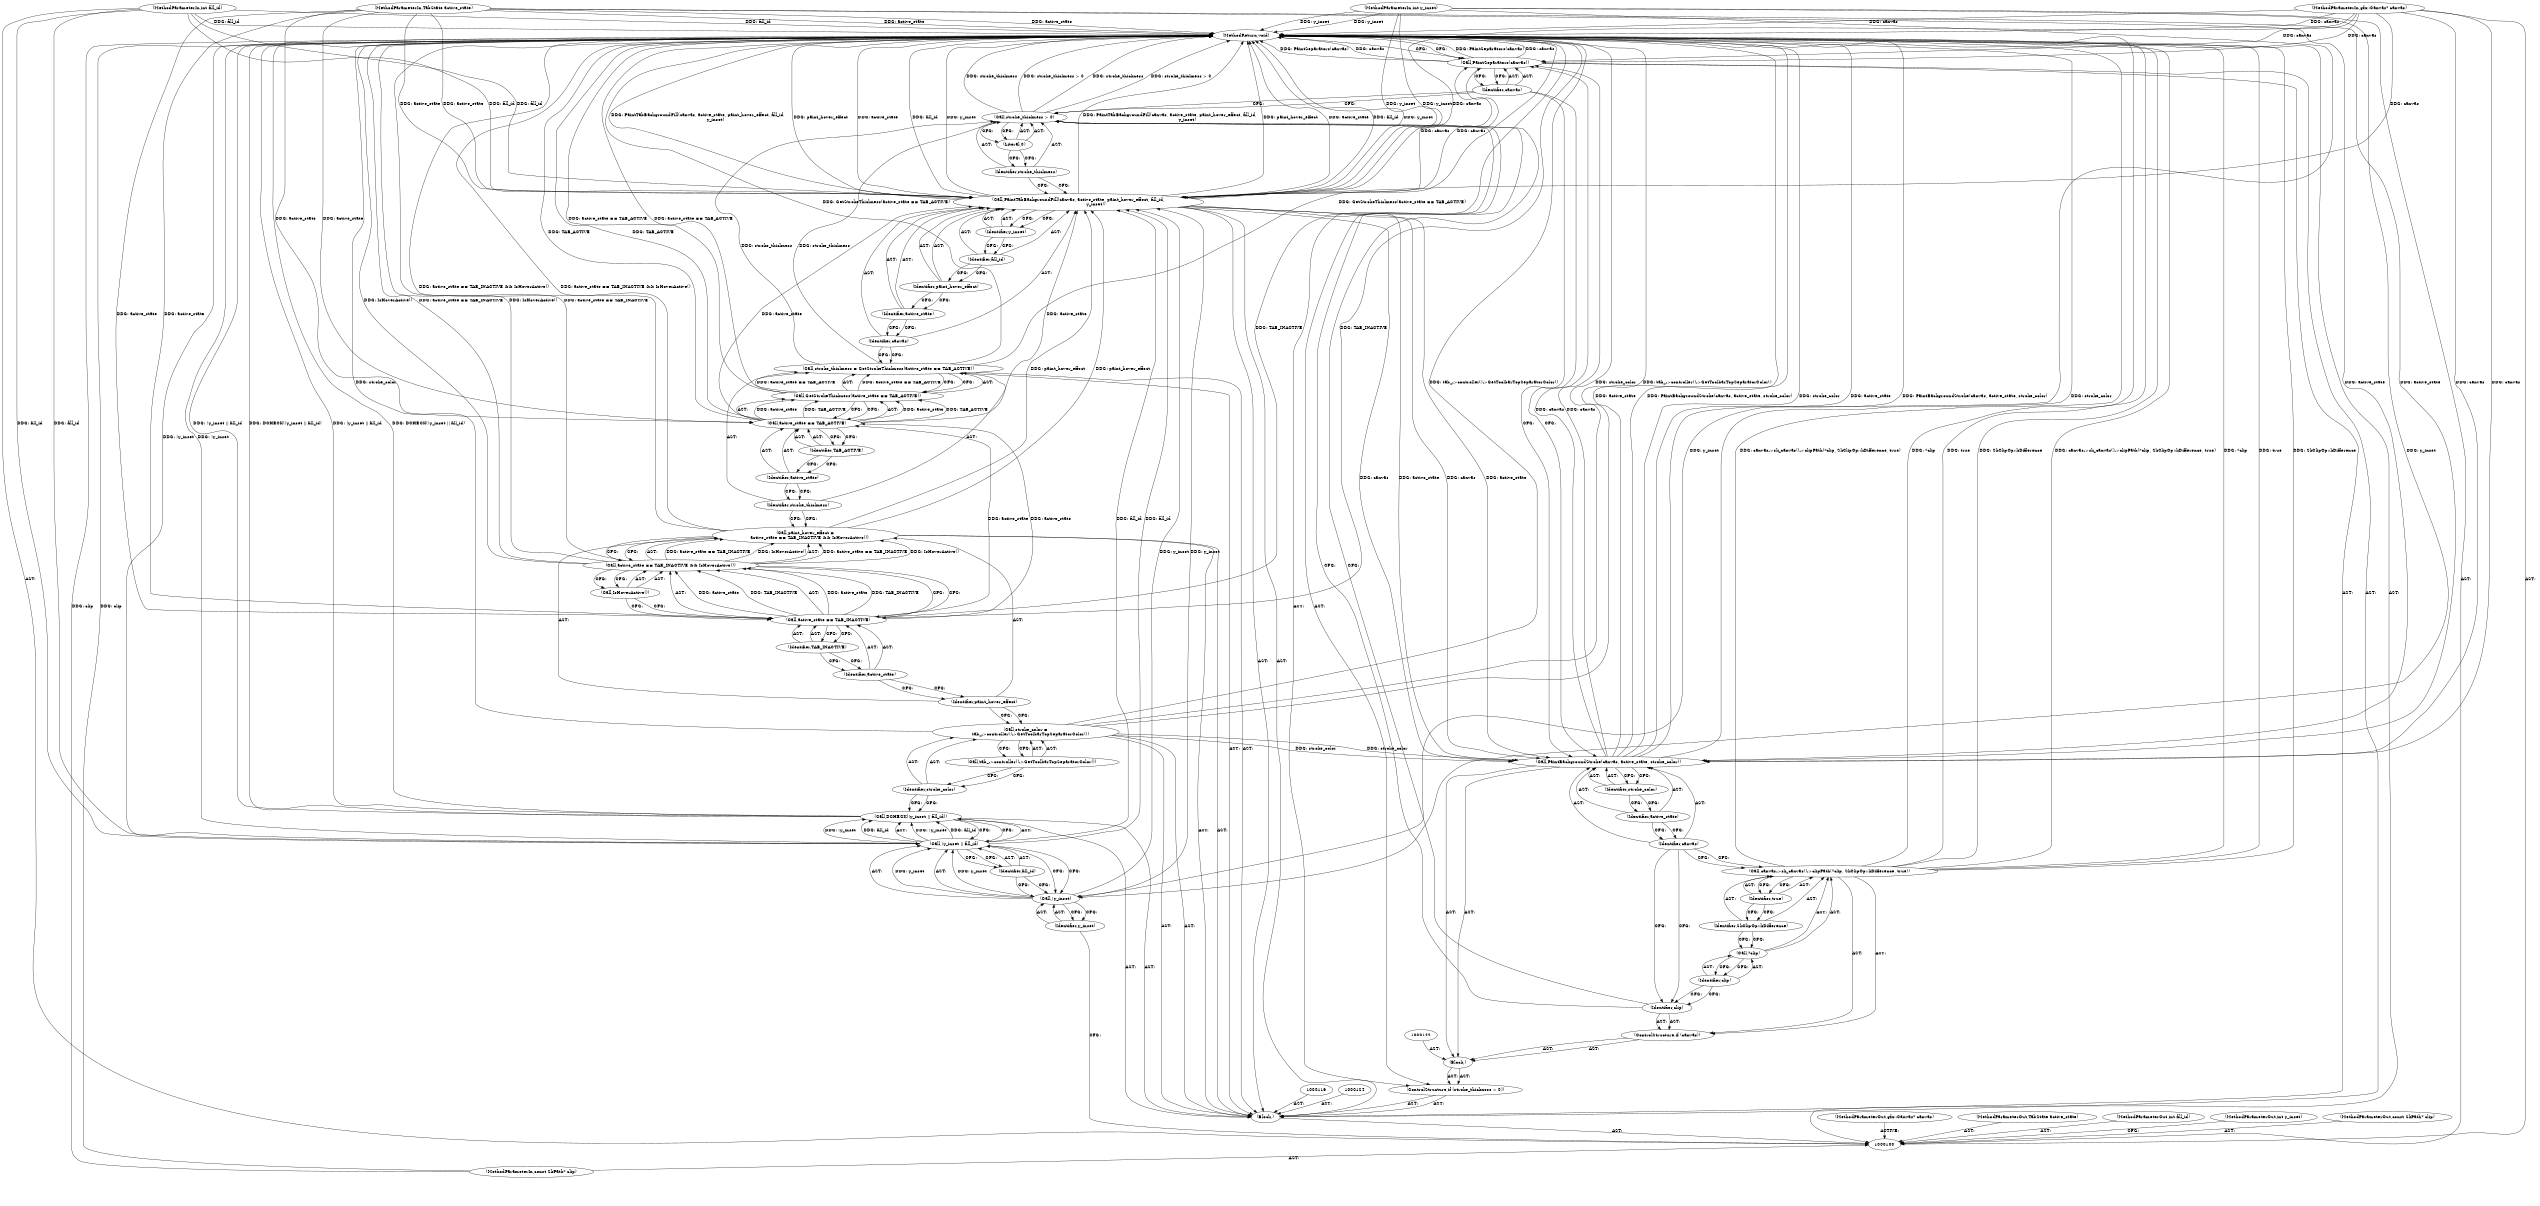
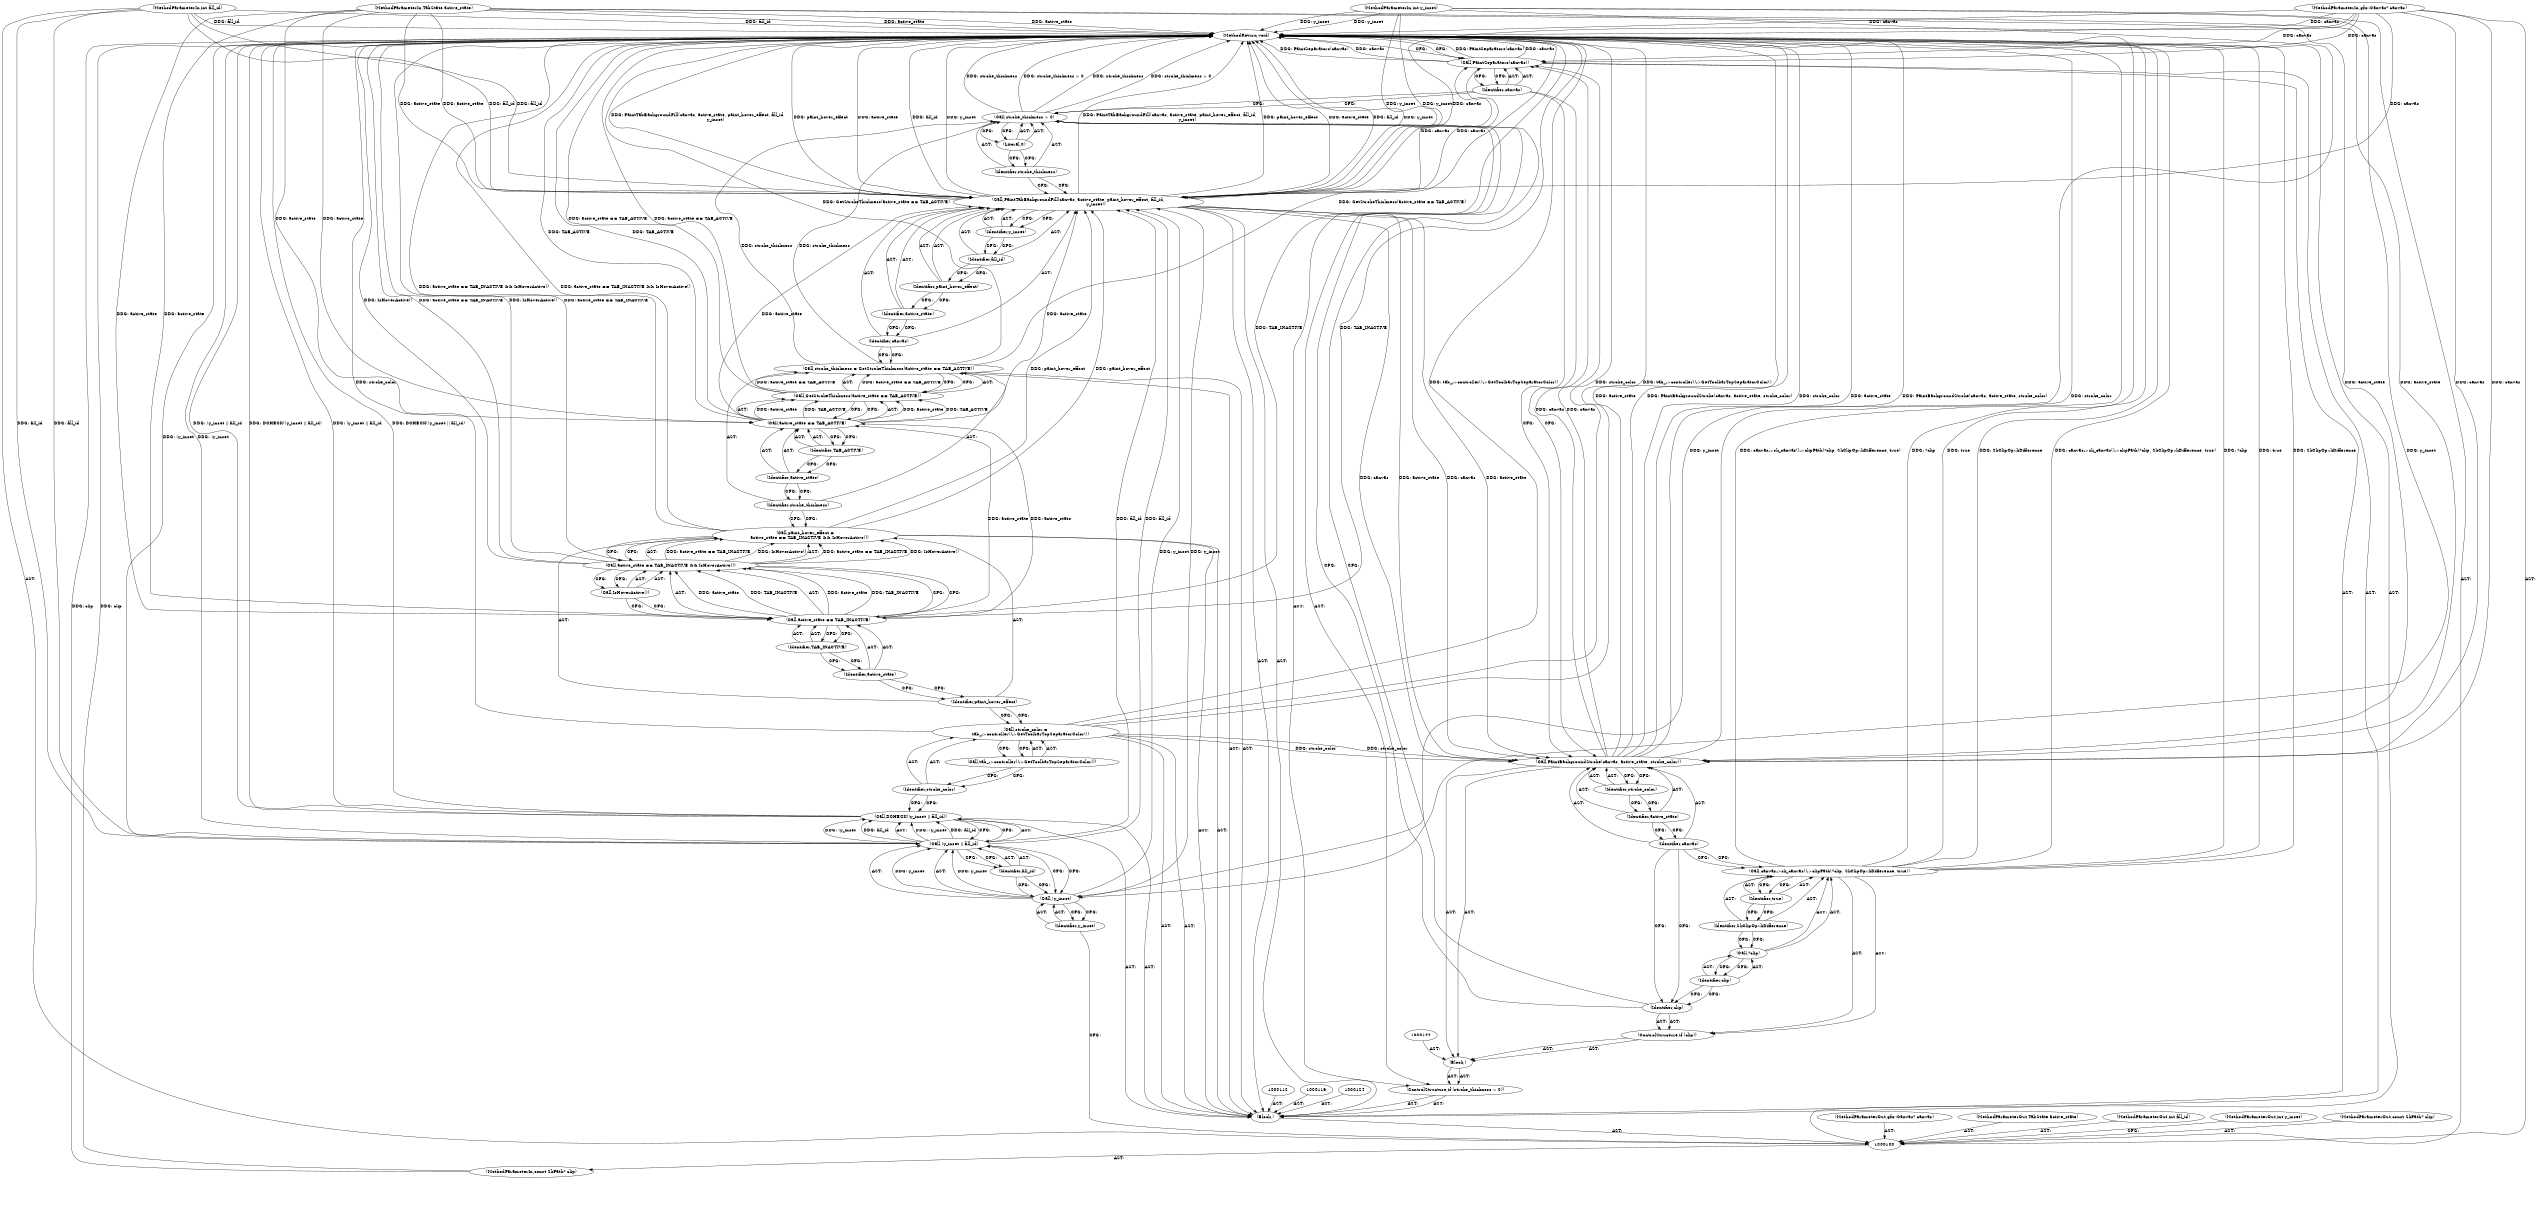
node "(ControlStructure,if (canvas))": label "(ControlStructure,if (canvas))" -> "(ControlStructure,if (clip))"
node "1000112": added
edge "(MethodParameterOut,gfx::Canvas* canvas)" -> "1000100": label "ACTIVE: " -> "AST: "
edge "(MethodParameterIn,const SkPath* clip)" -> "1000100": reversed
